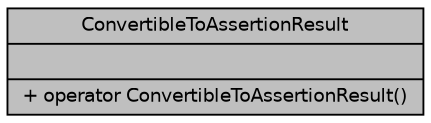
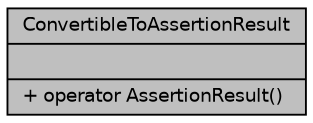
node "ConvertibleToAssertionResult": text "+ operator ConvertibleToAssertionResult()" -> "+ operator AssertionResult()"
